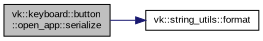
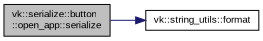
node "vk::keyboard::button ::open_app::serialize": label "vk::keyboard::button ::open_app::serialize" -> "vk::serialize::button ::open_app::serialize"
